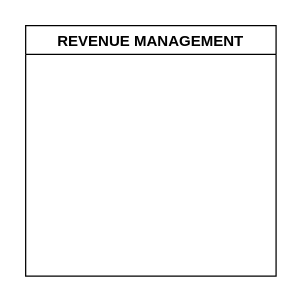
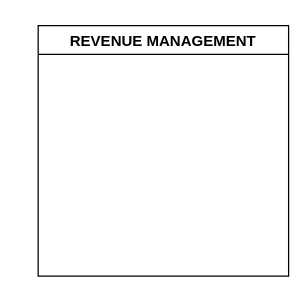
node "REVENUE MANAGEMENT": moved (151, 151) -> (163, 151)
